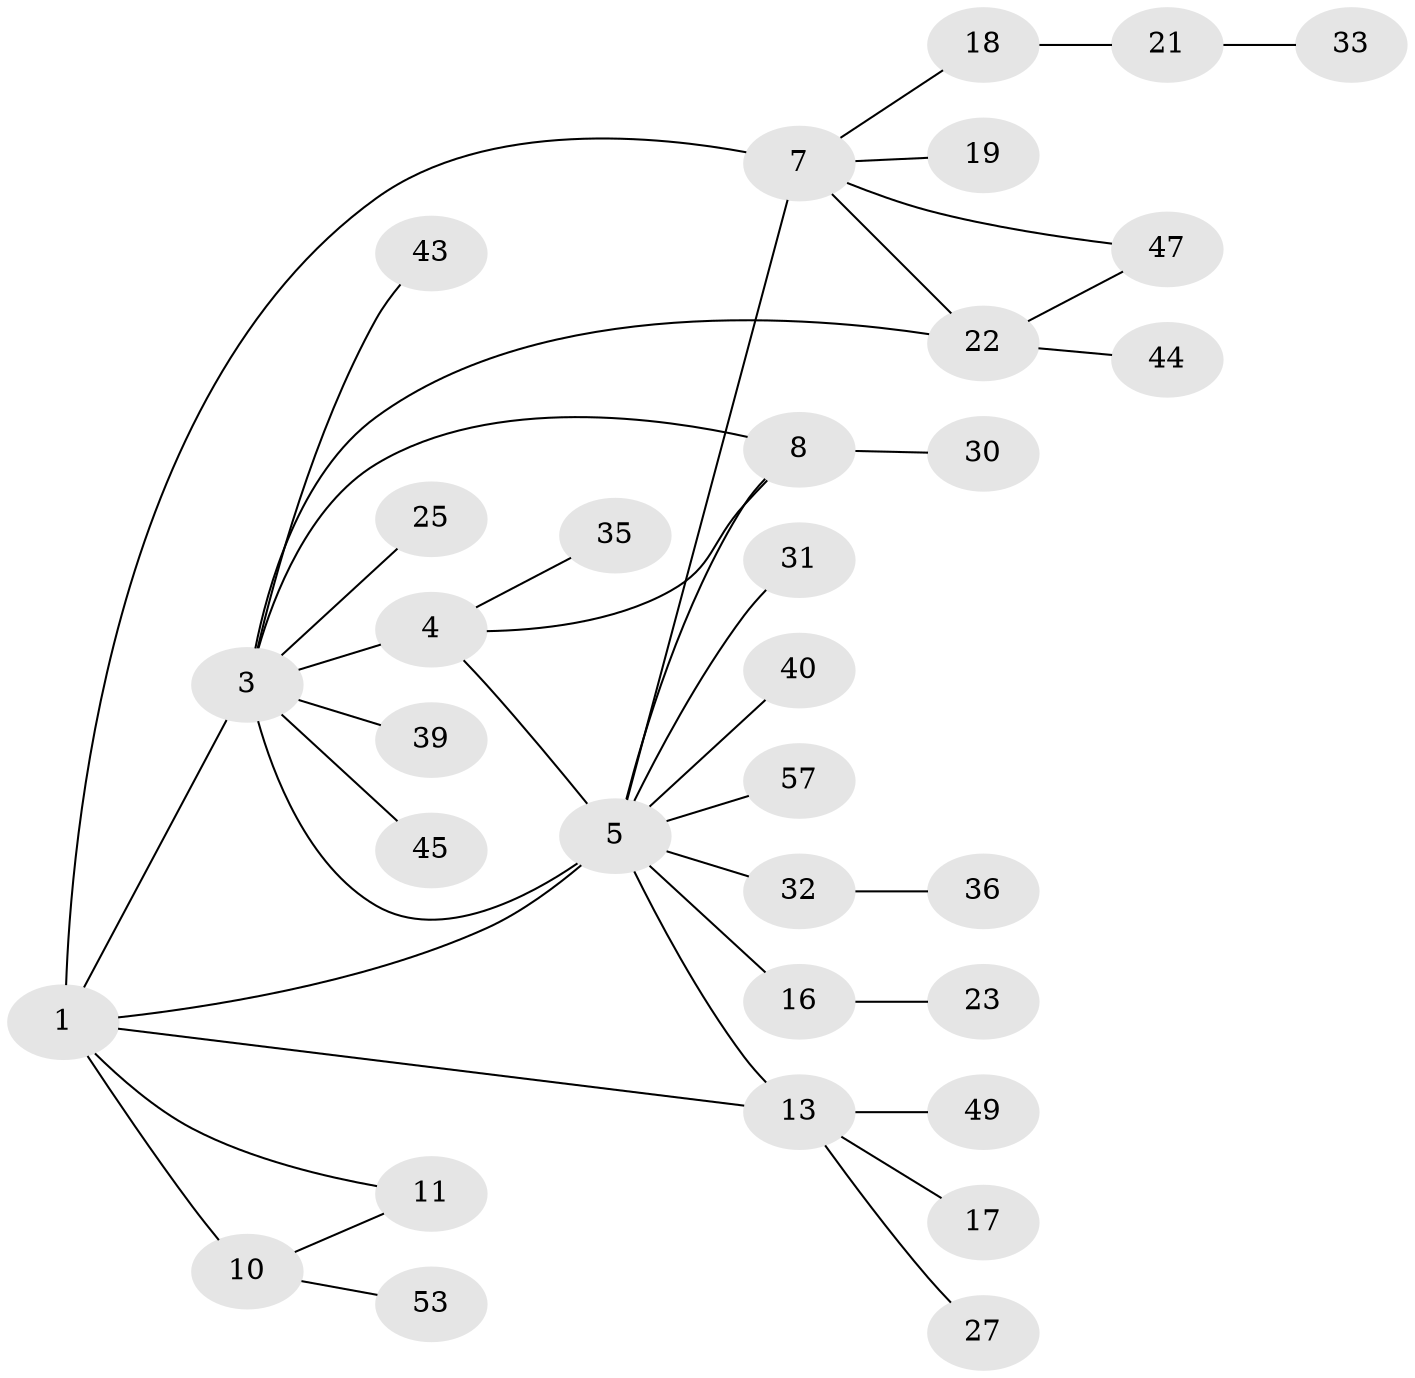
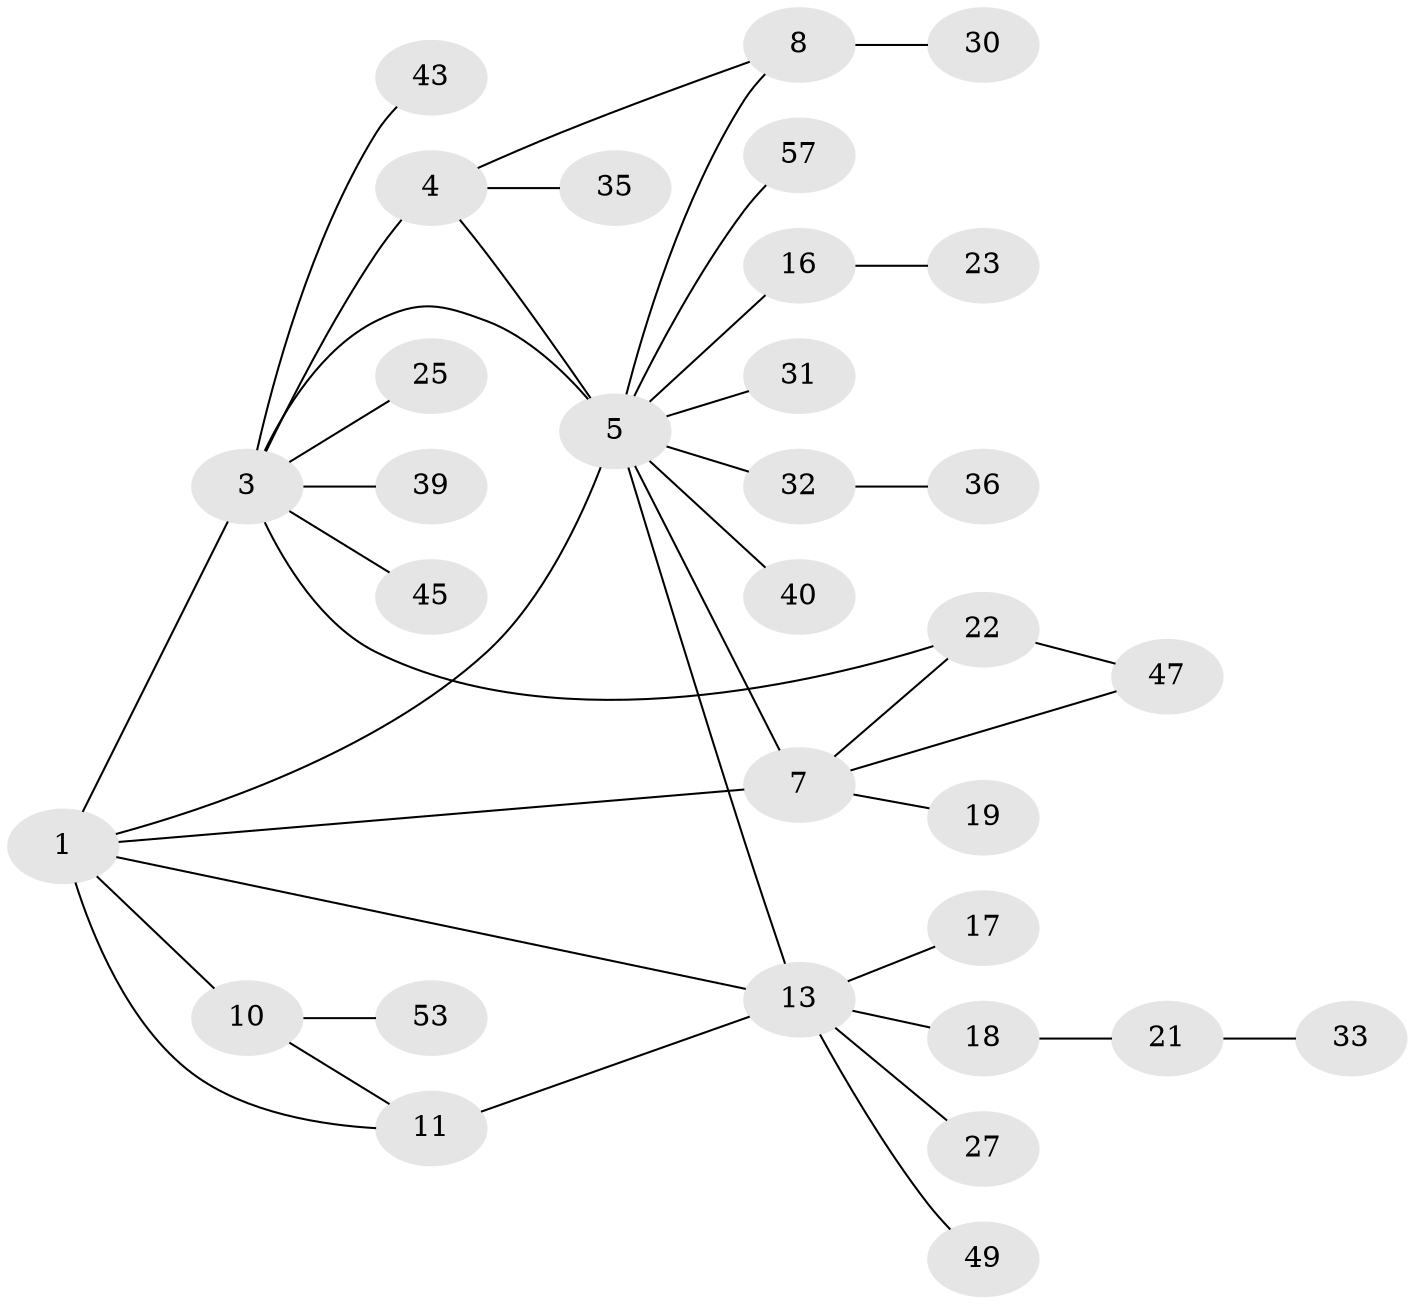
edge "18" -- "7": now "18" -- "13"
node "44": removed
edge "8" -- "3": removed
edge "13" -- "11": added
